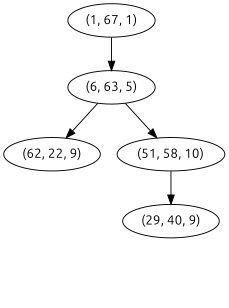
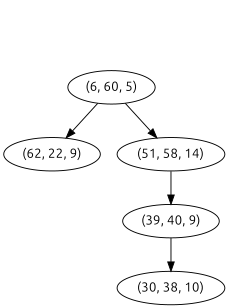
node "(1, 67, 1)": removed
node "(6, 63, 5)": label "(6, 63, 5)" -> "(6, 60, 5)"
node "(51, 58, 10)": label "(51, 58, 10)" -> "(51, 58, 14)"
node "(29, 40, 9)": label "(29, 40, 9)" -> "(39, 40, 9)"
node "(30, 38, 10)": added
